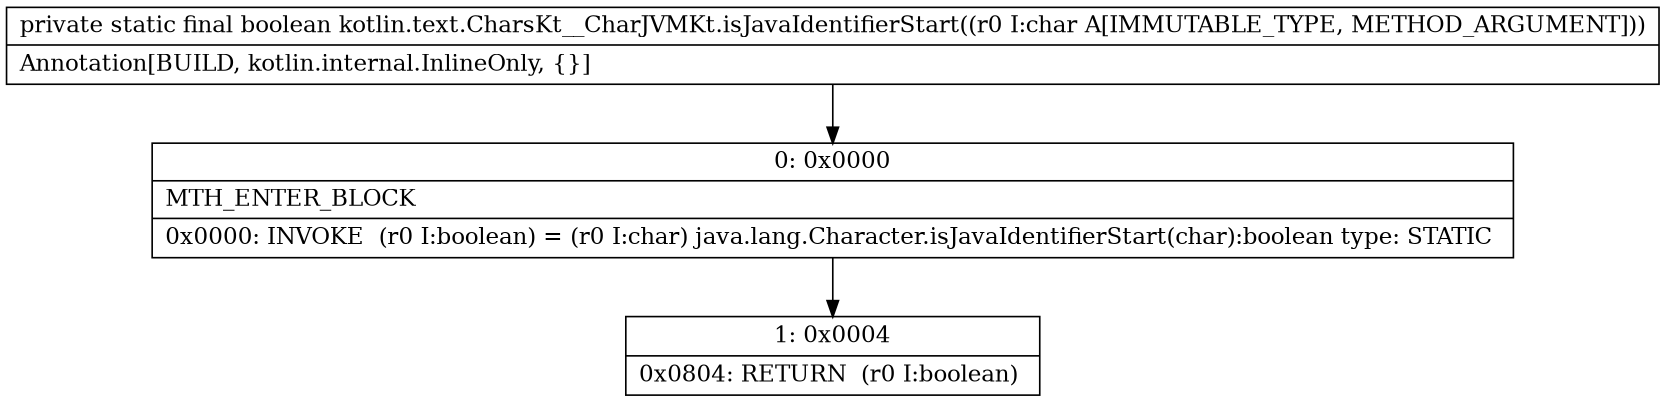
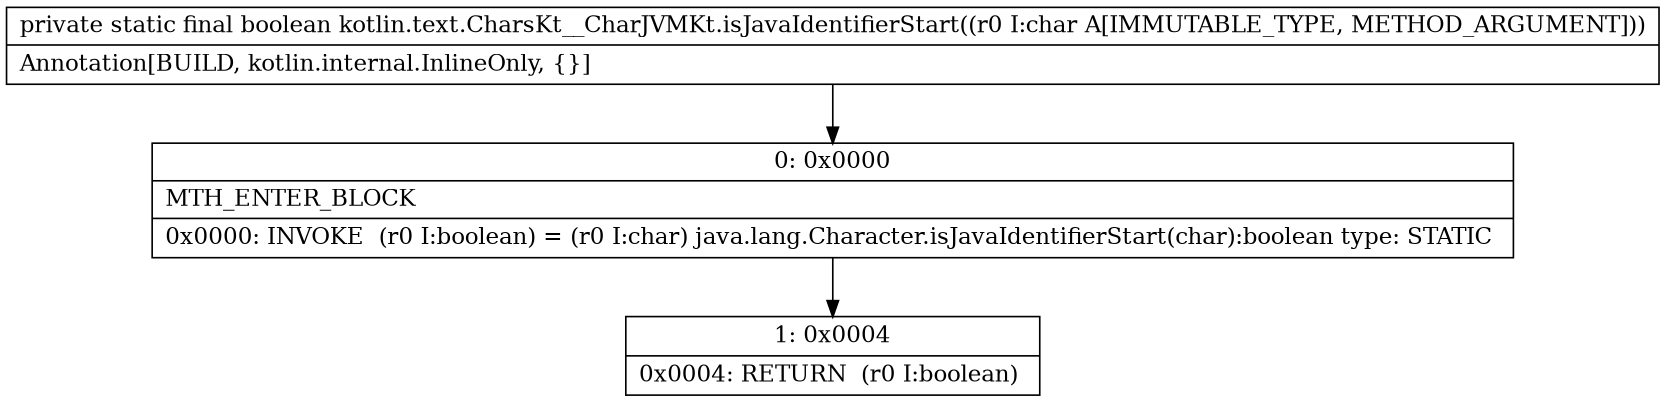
node "1: 0x0004": text "0x0804: RETURN  (r0 I:boolean)" -> "0x0004: RETURN  (r0 I:boolean)"
